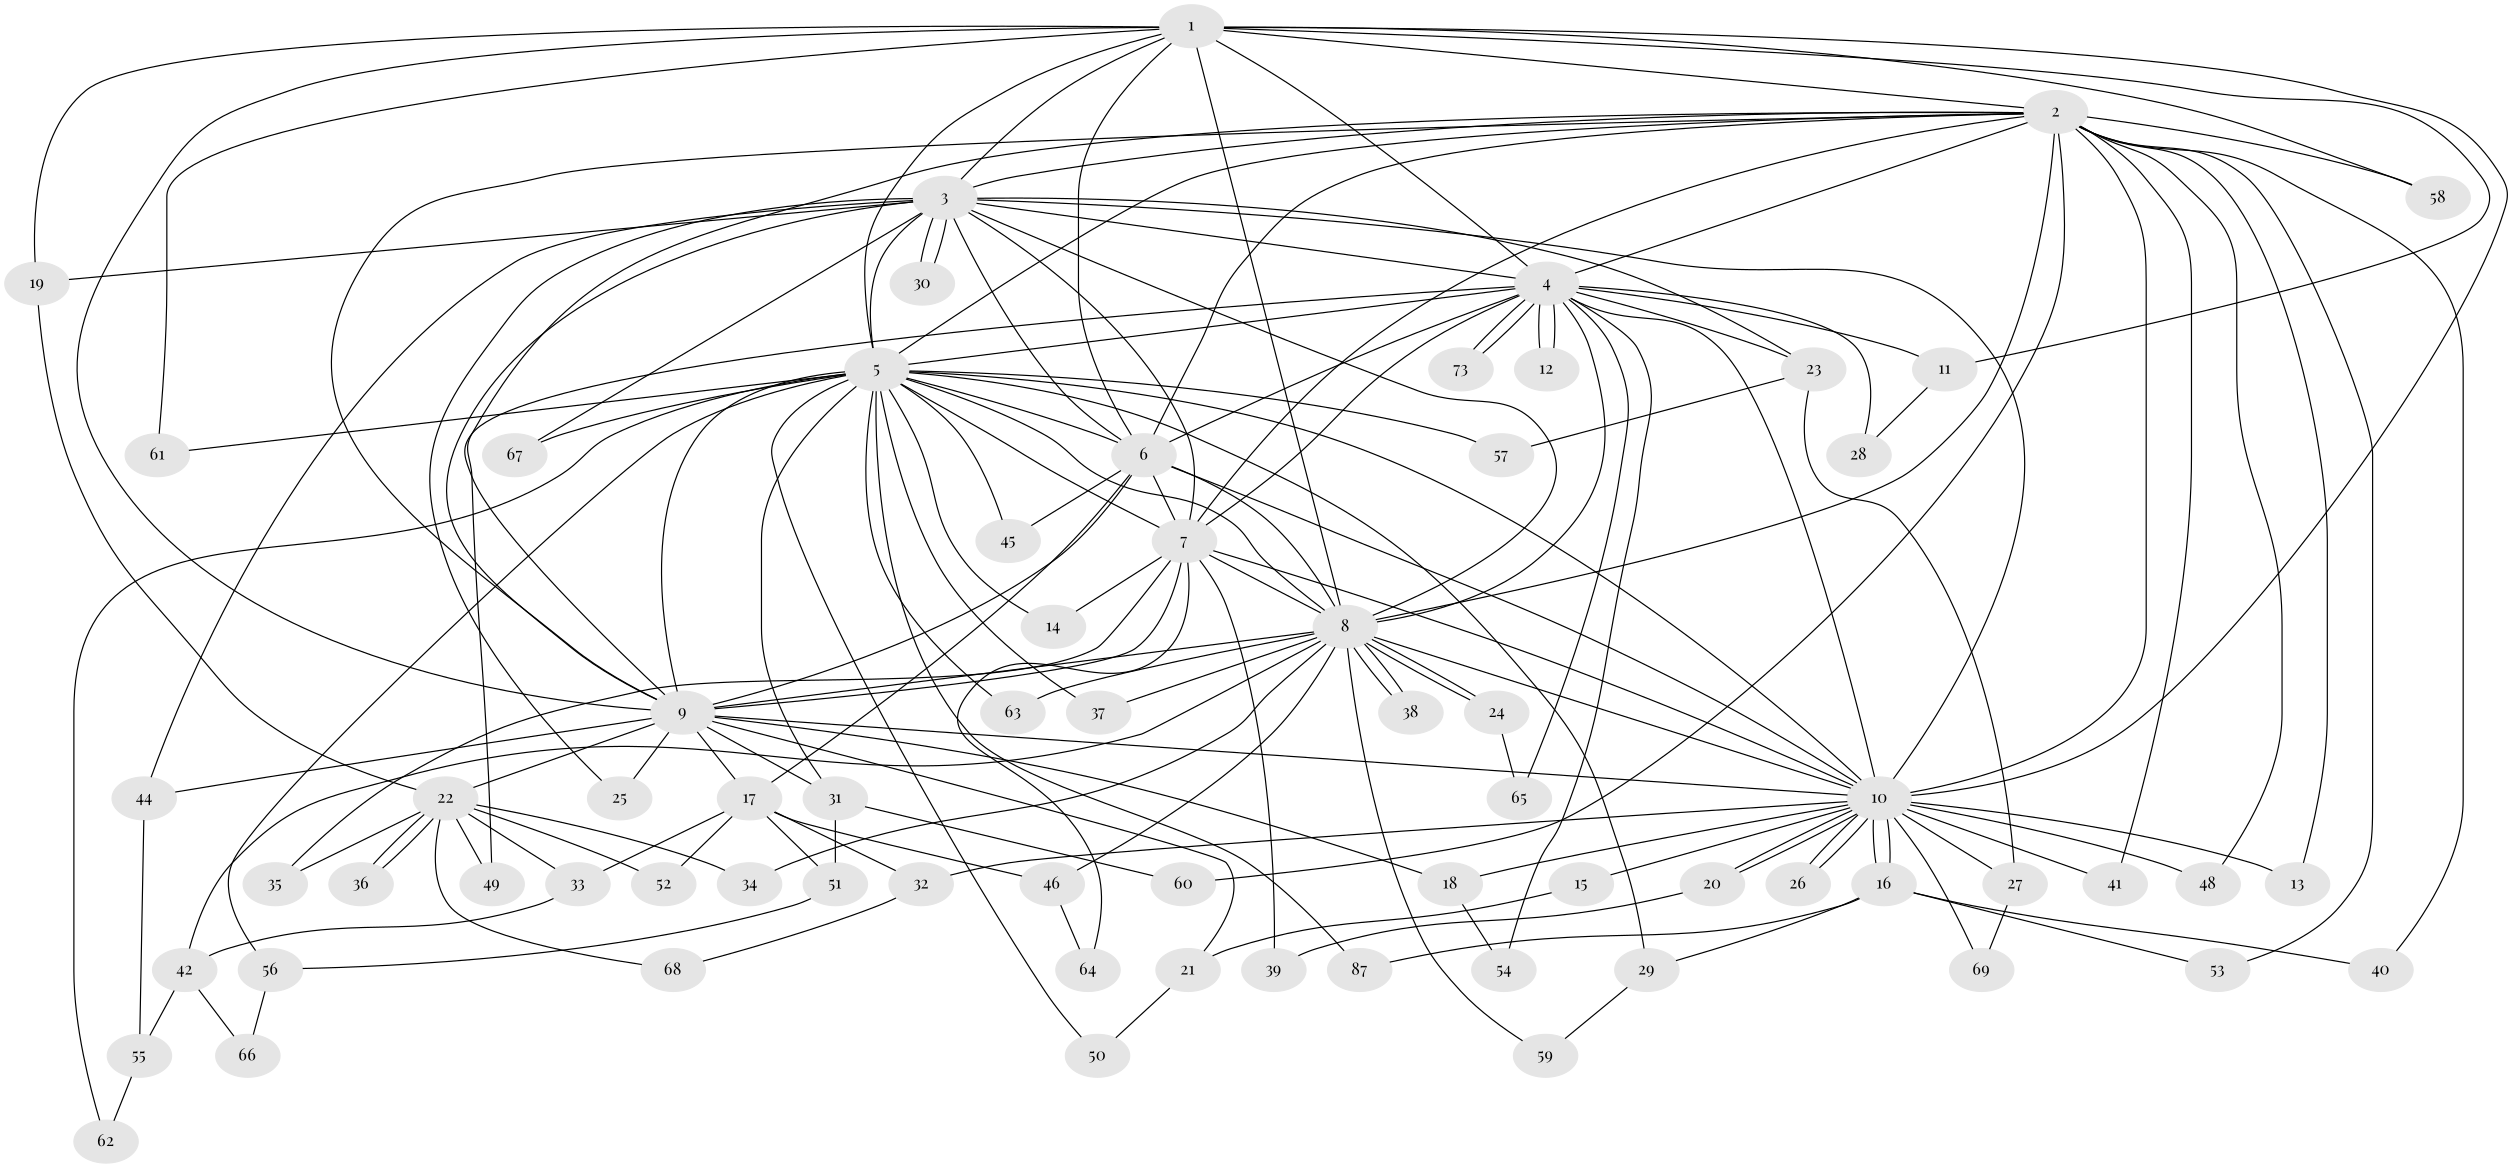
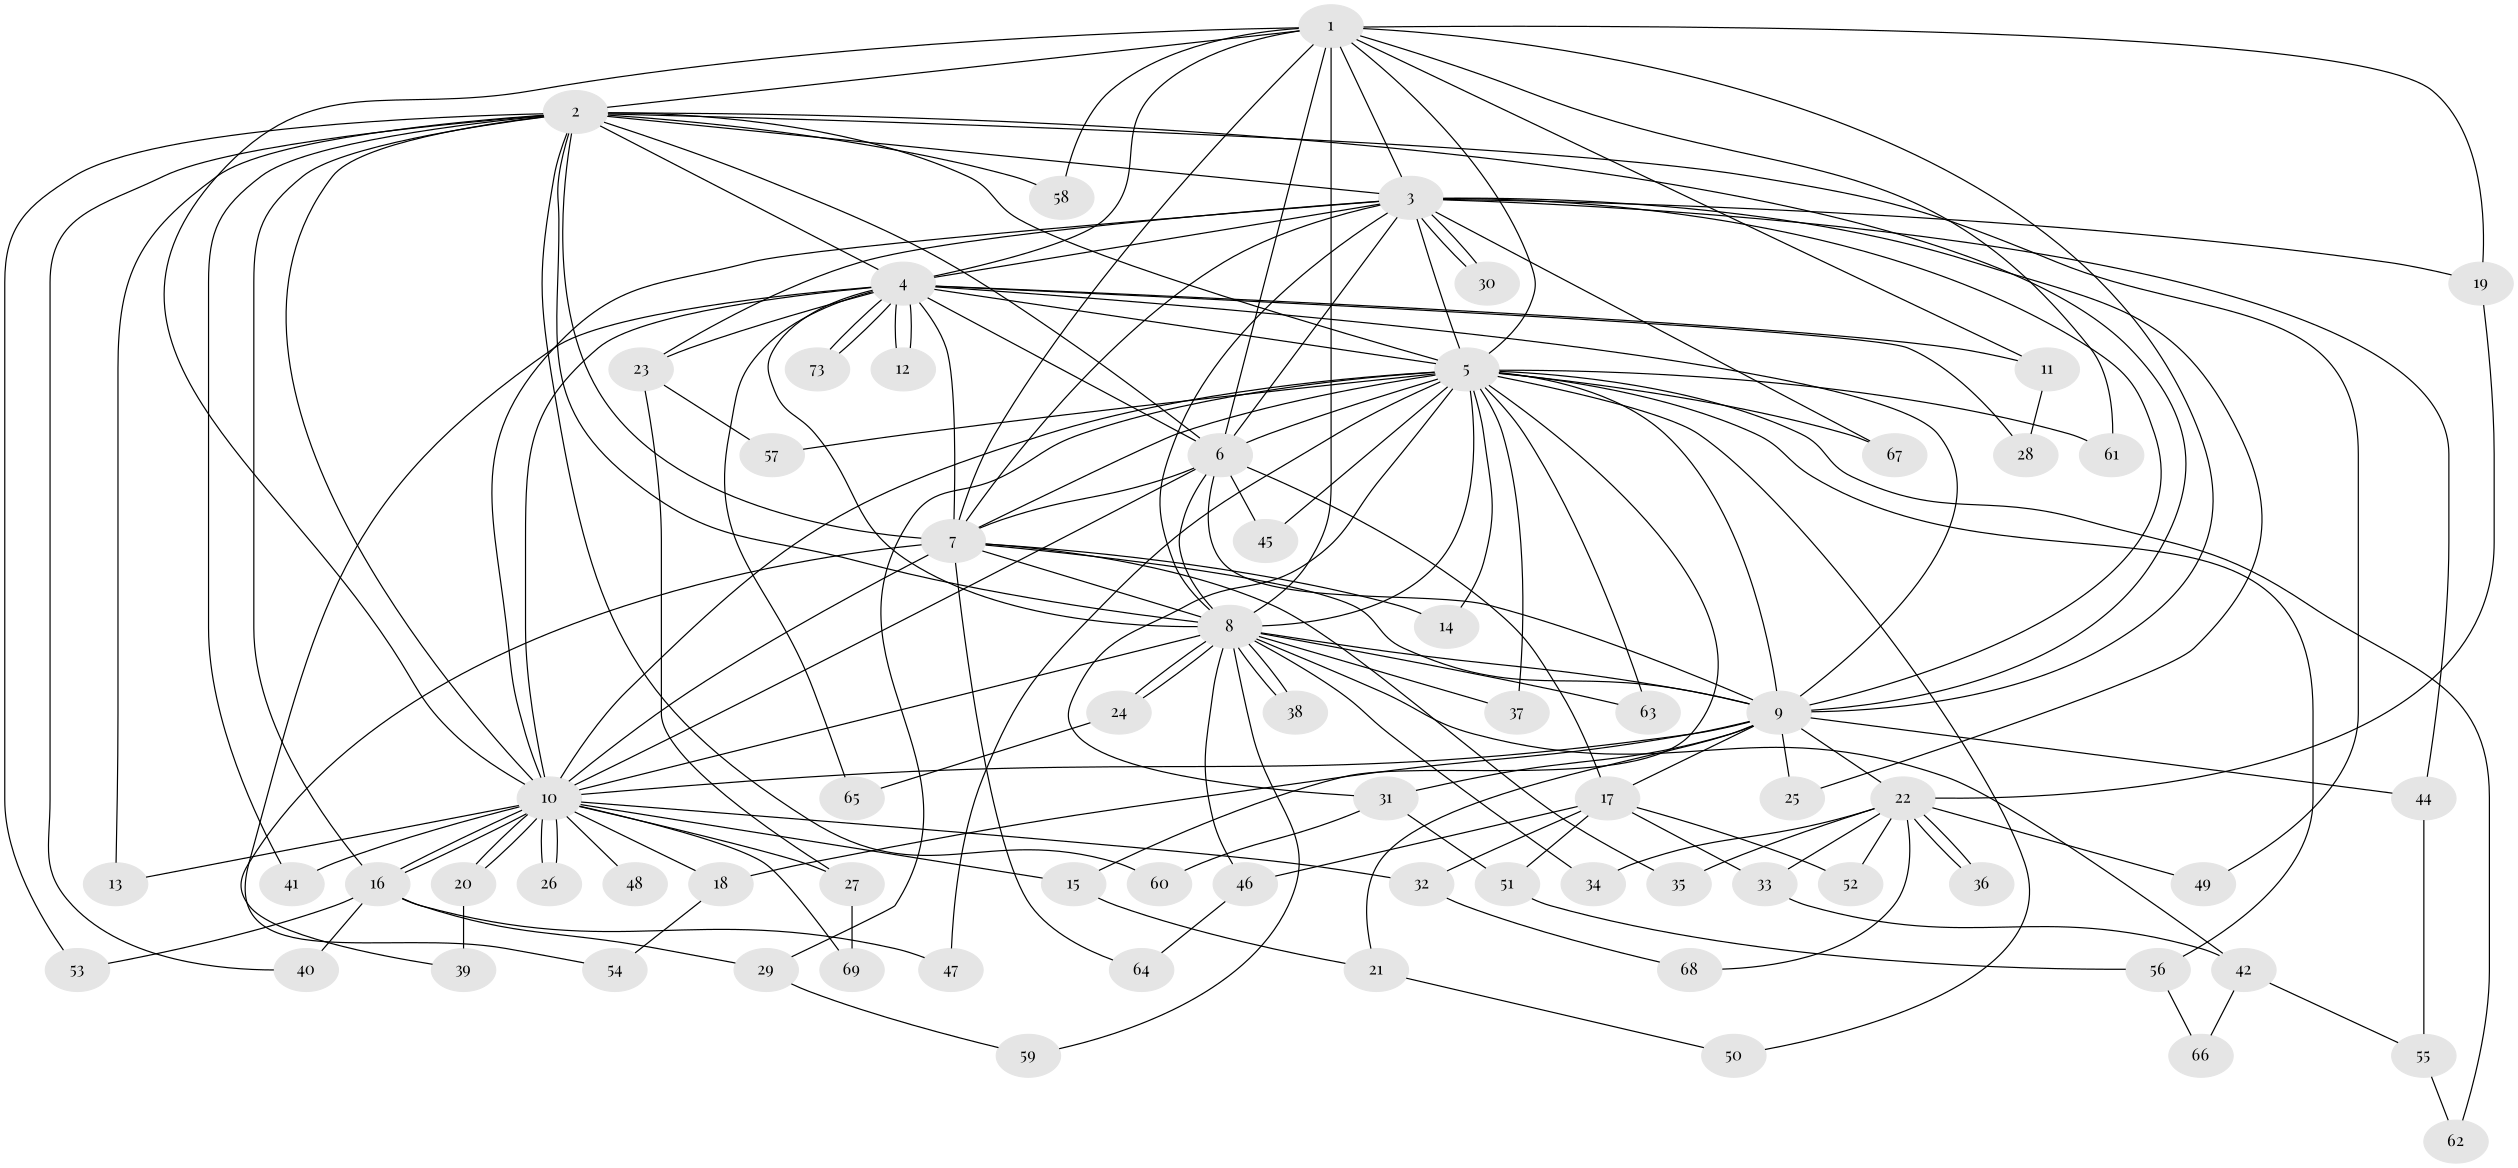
edge "1" -- "7": added
edge "2" -- "48": now "2" -- "16"
edge "5" -- "15": added
node "87": label "87" -> "47"
